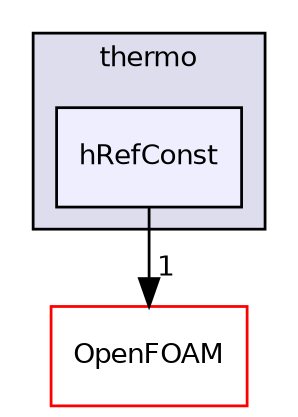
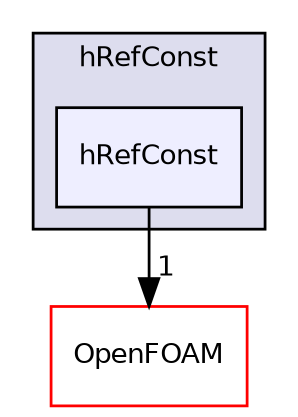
cluster "thermo": label "thermo" -> "hRefConst"
